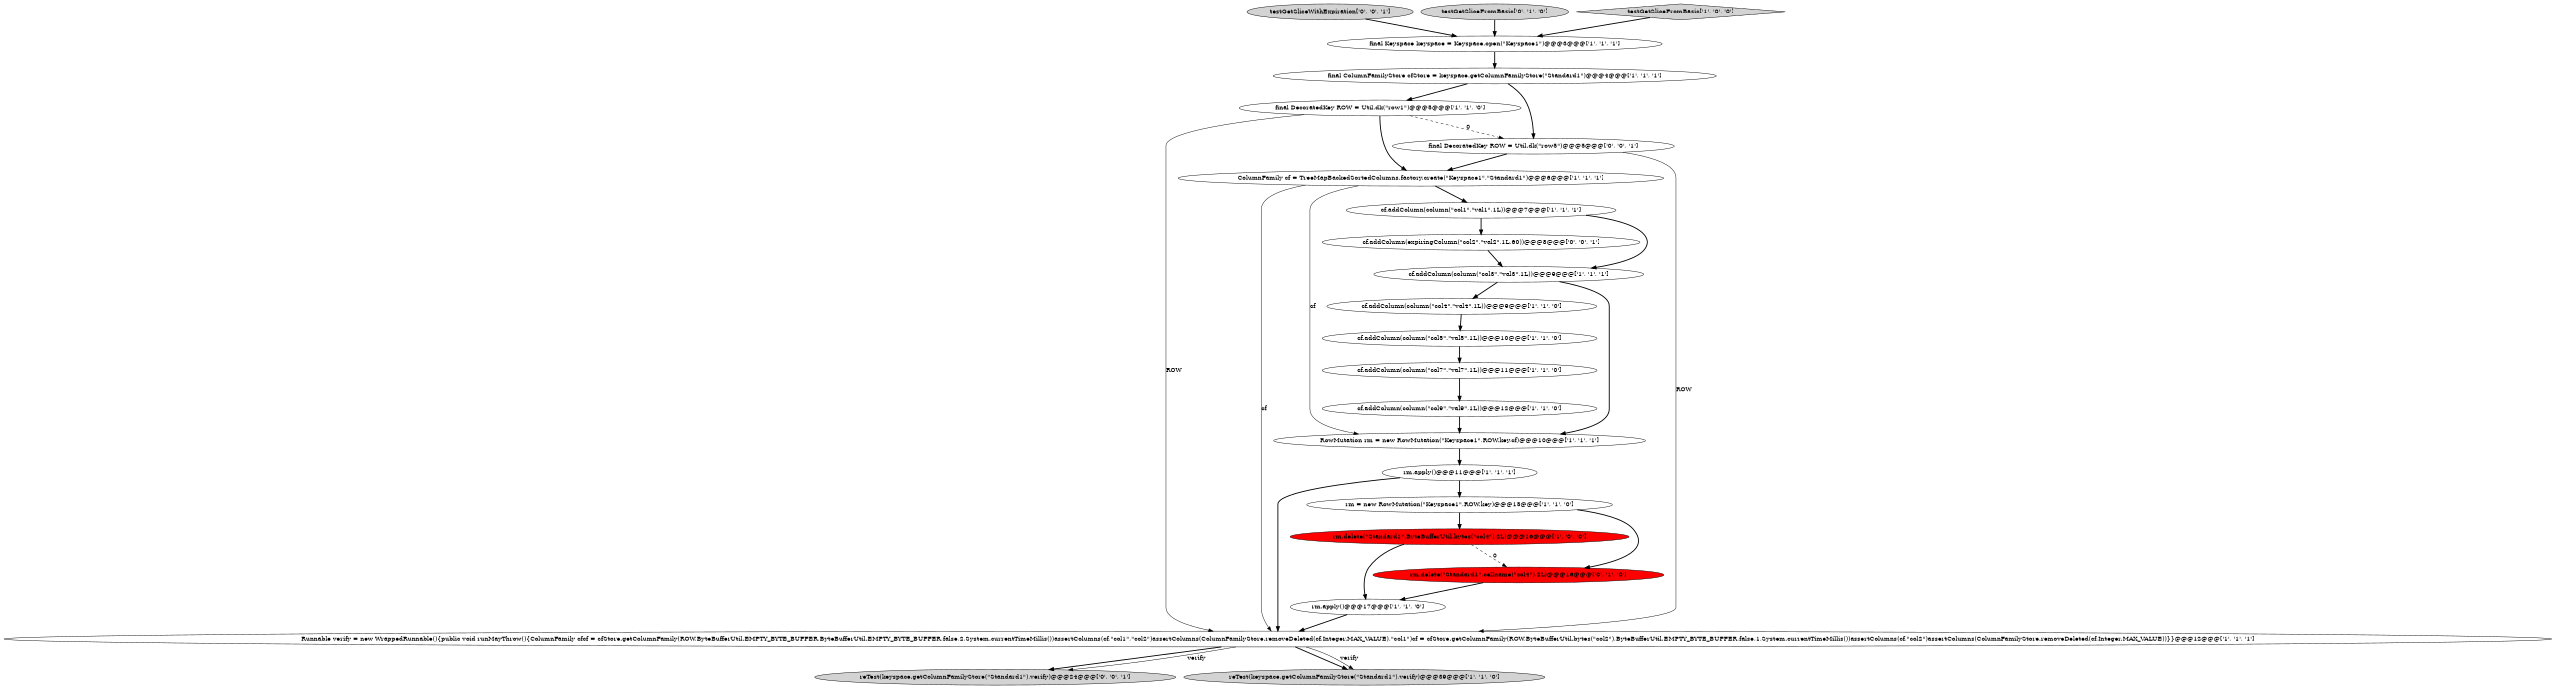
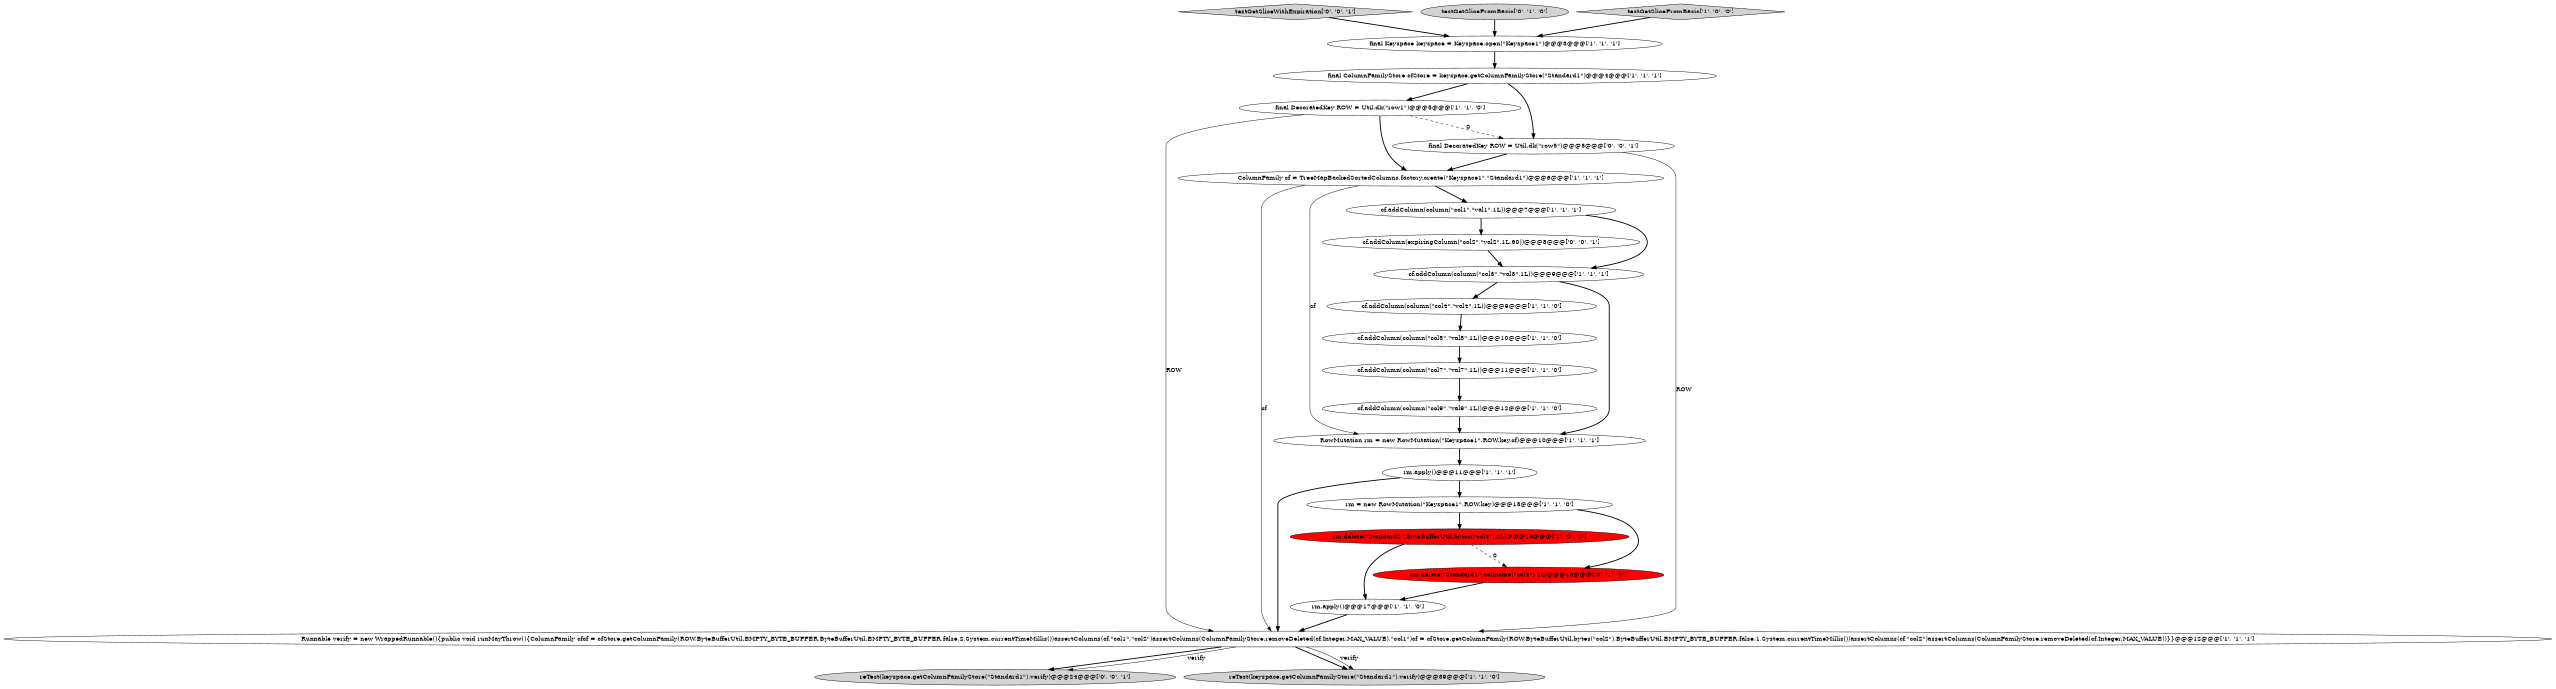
node "testGetSliceWithExpiration['0', '0', '1']": shape ellipse -> diamond
